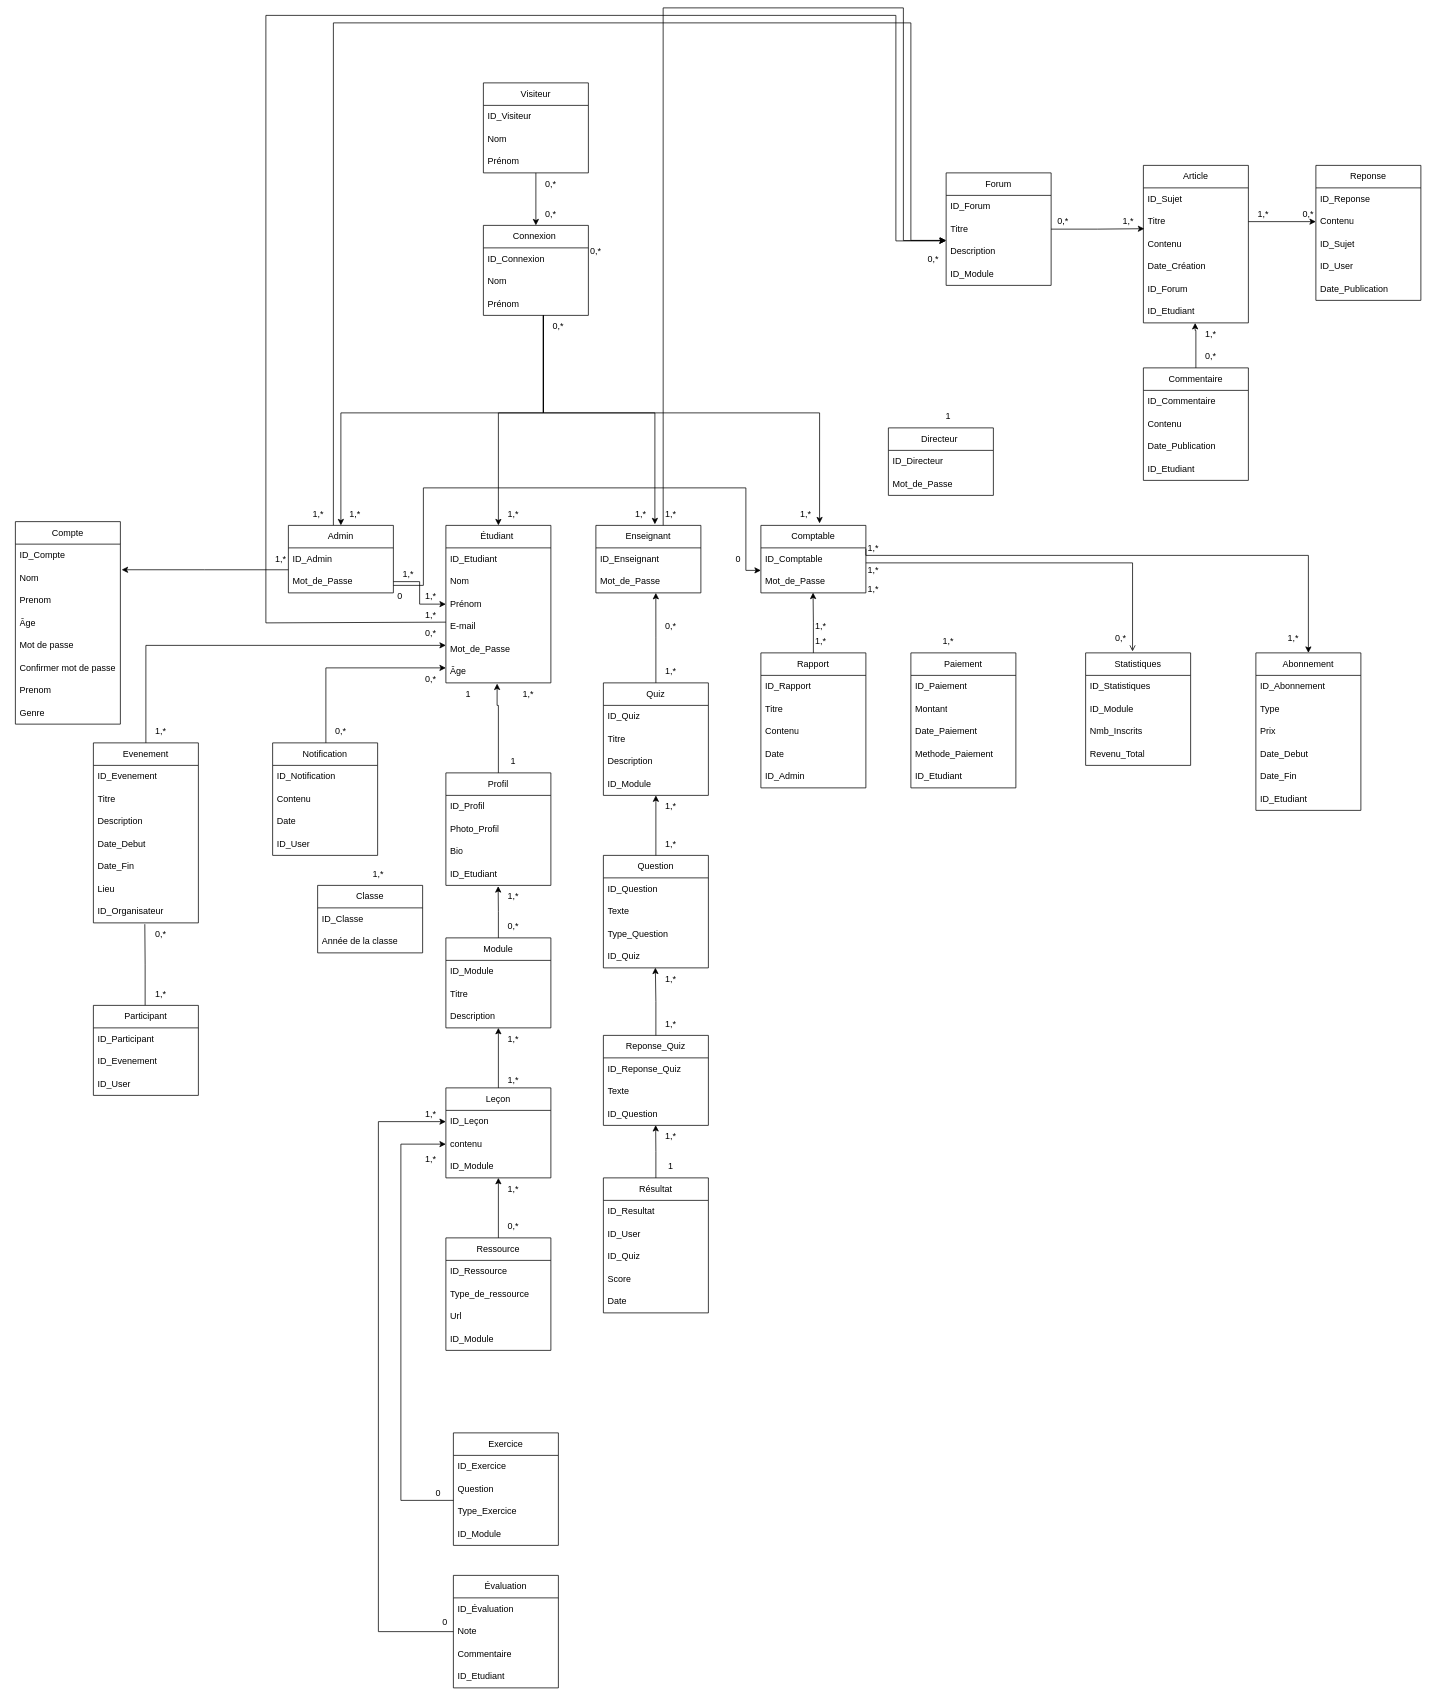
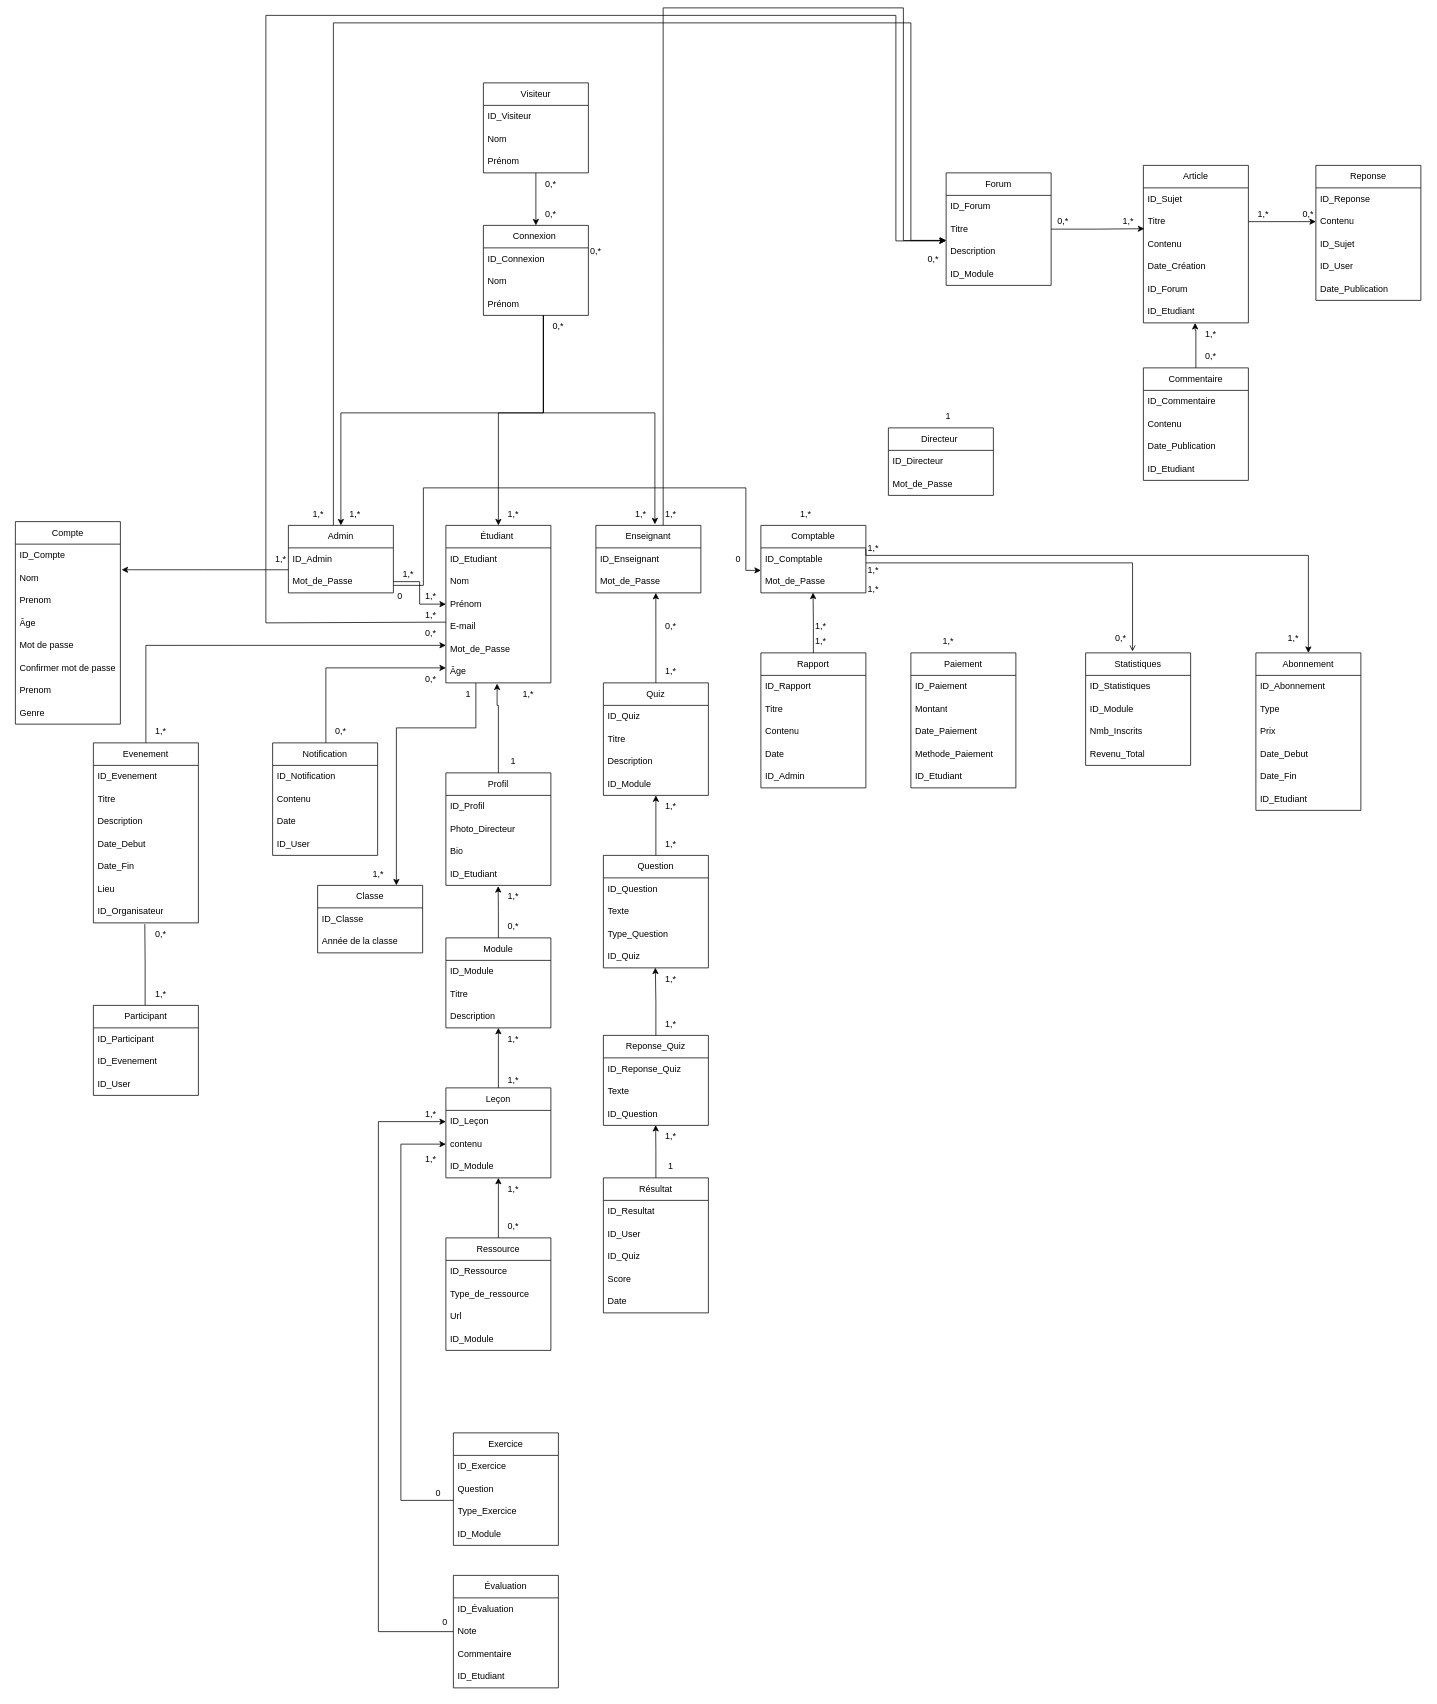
edge "Connexion" -> "Comptable": removed
edge "Étudiant" -> "Classe": added
node "Photo_Profil": label "Photo_Profil" -> "Photo_Directeur"
